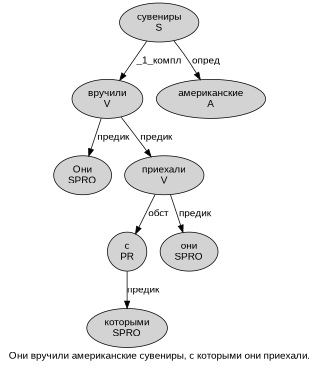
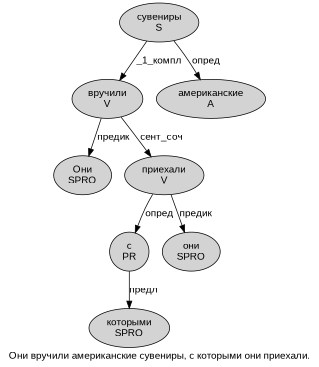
edge "вручили V" -> "приехали V": label "предик" -> "сент_соч"
edge "приехали V" -> "с PR": label "обст" -> "опред"
edge "с PR" -> "которыми SPRO": label "предик" -> "предл"
